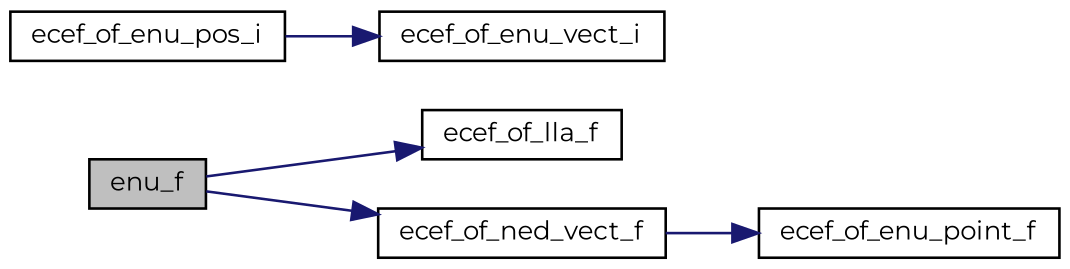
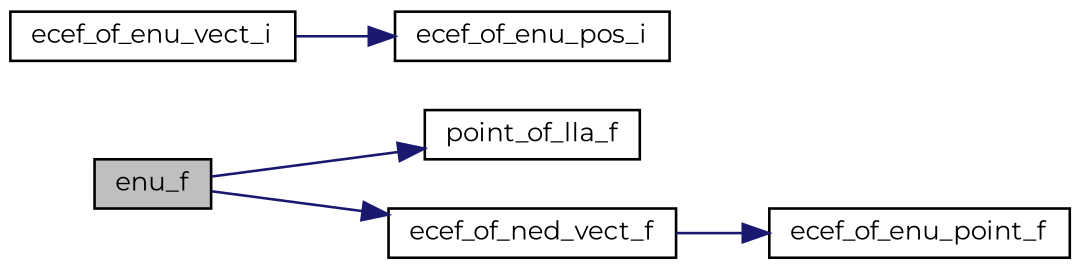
edge "ecef_of_enu_pos_i" -> "ecef_of_enu_vect_i": reversed
node "ecef_of_lla_f": label "ecef_of_lla_f" -> "point_of_lla_f"
